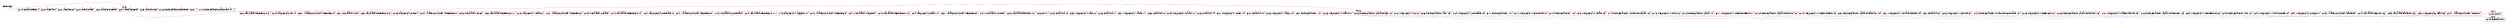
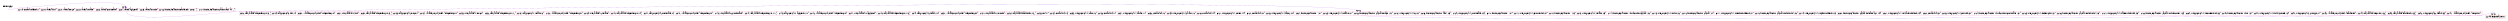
node "88198: return[v1]": removed
